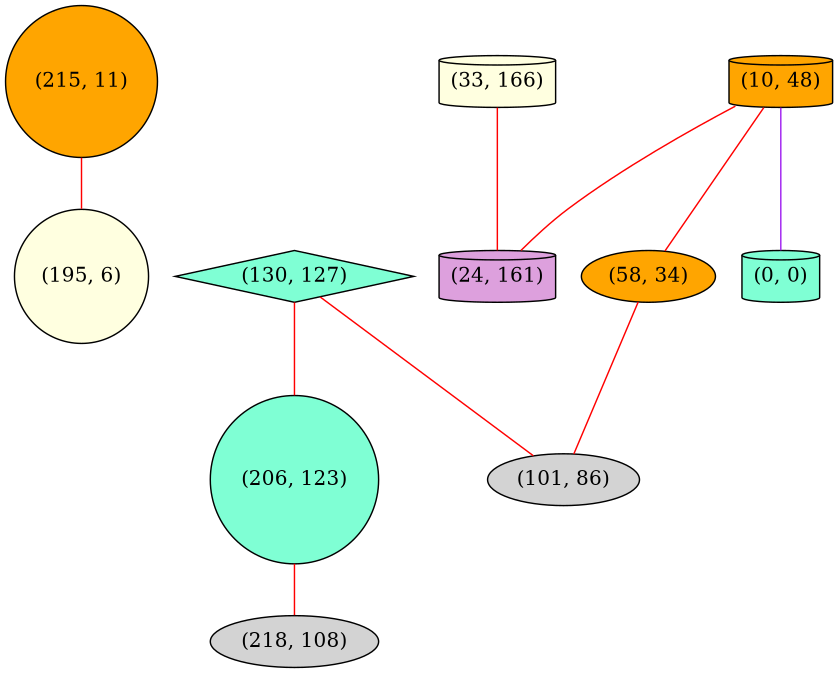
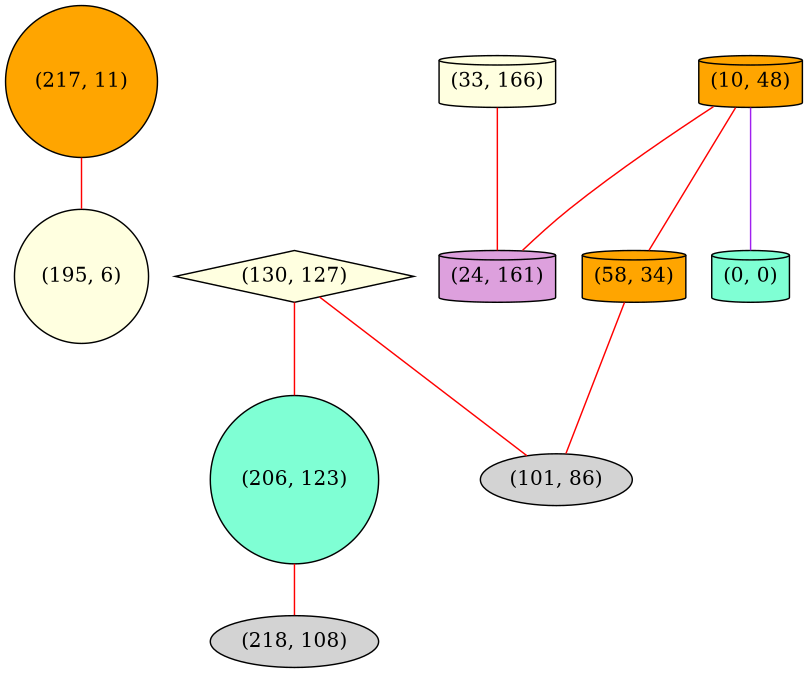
node "(215, 11)": label "(215, 11)" -> "(217, 11)"
node "(130, 127)": fillcolor aquamarine -> lightyellow
node "(58, 34)": shape ellipse -> cylinder
